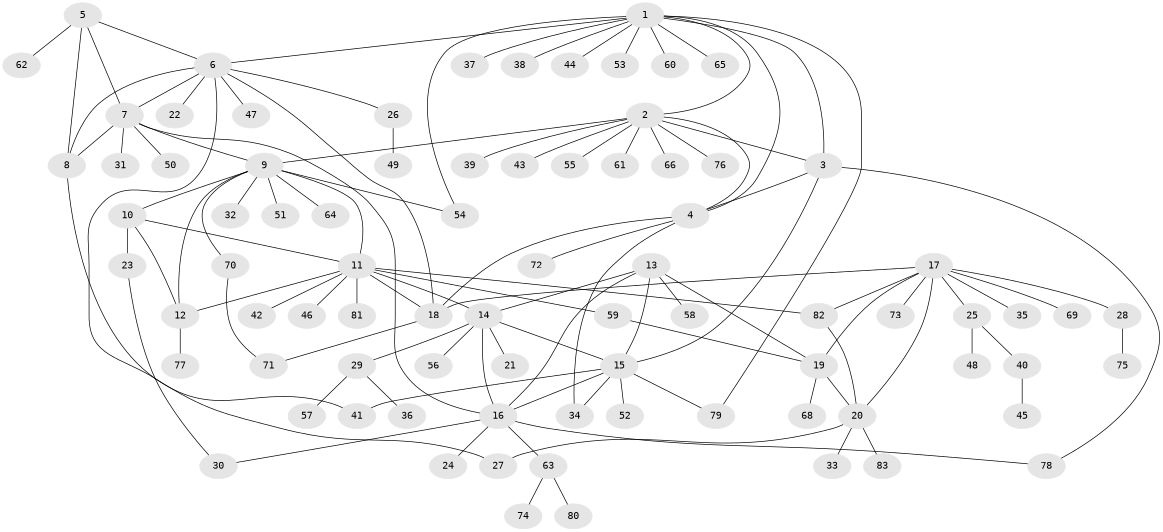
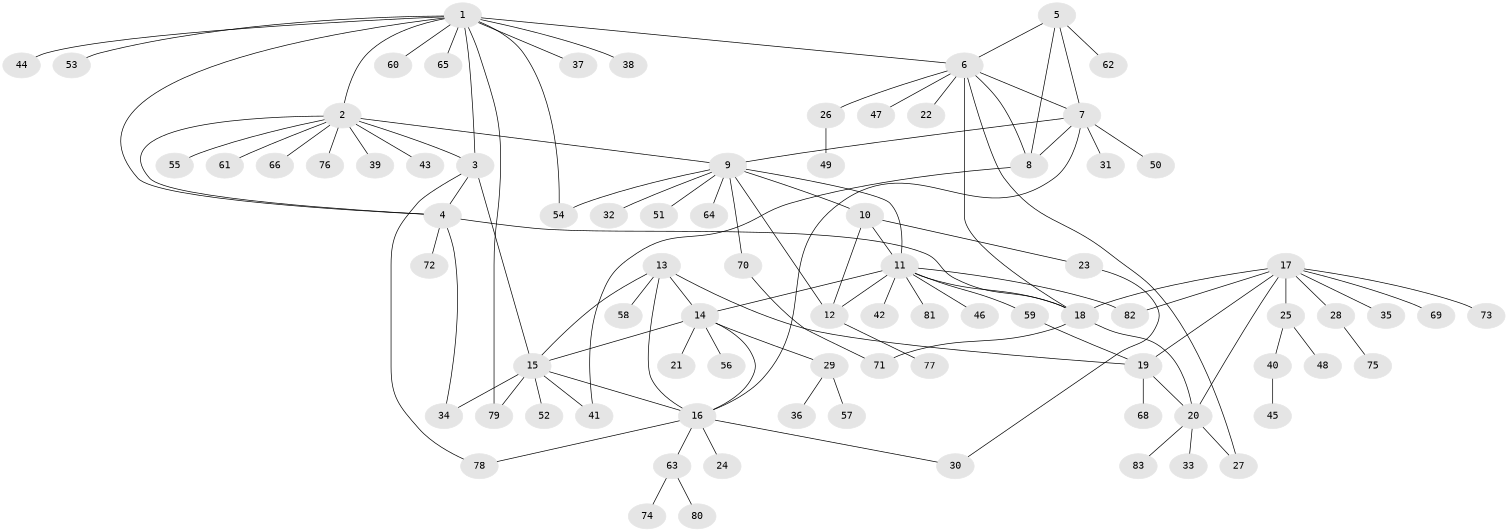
edge "82" -- "20": now "18" -- "20"
